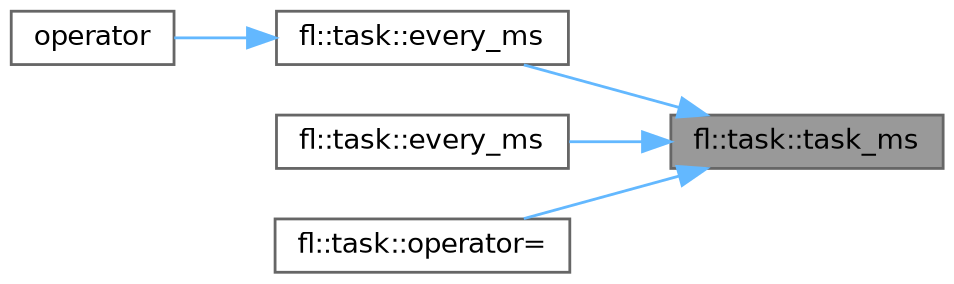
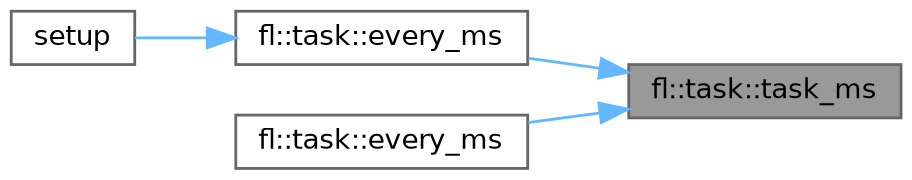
node "operator": label "operator" -> "setup"
node "fl::task::operator=": removed
